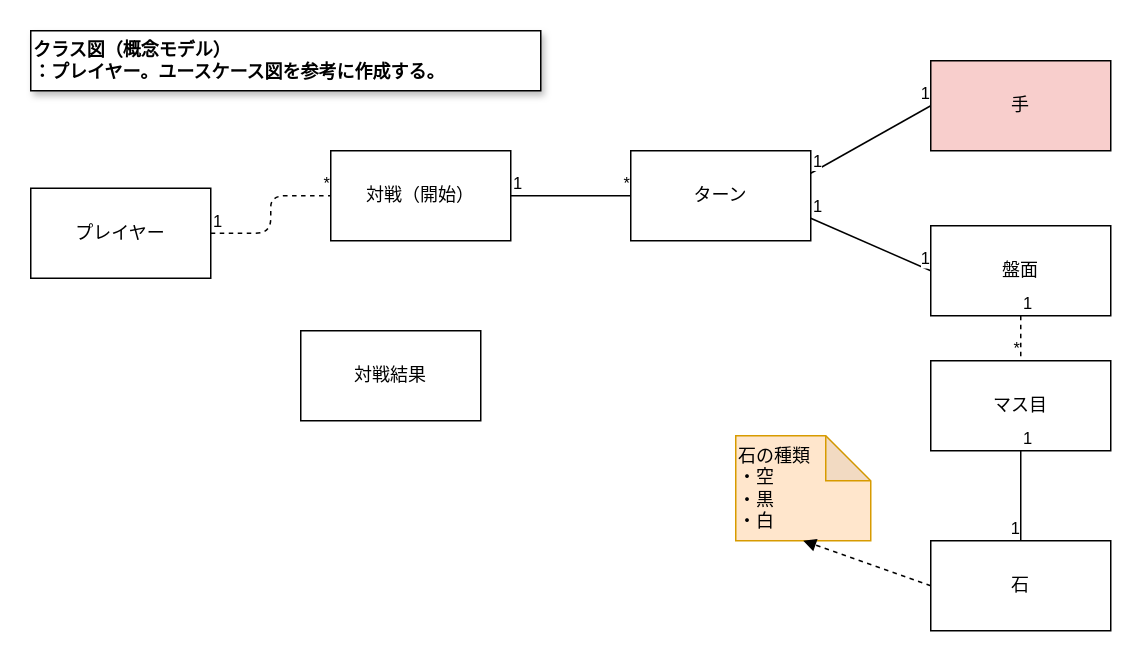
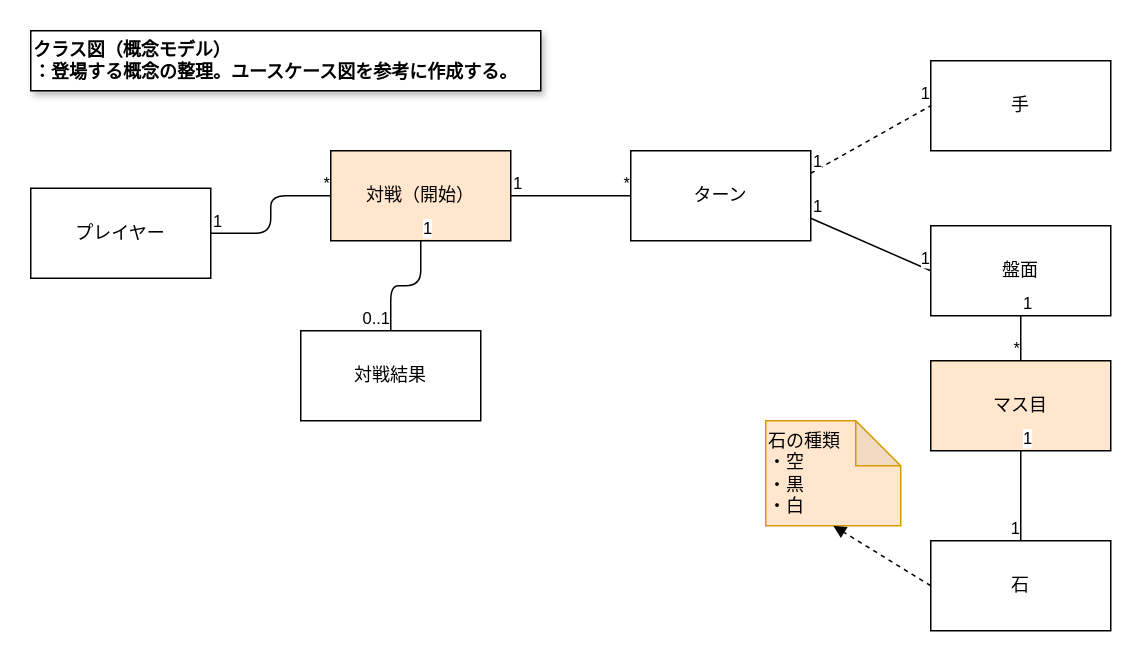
node "クラス図（概念モデル） ：プレイヤー。ユースケース図を参考に作成する。": label "クラス図（概念モデル） ：プレイヤー。ユースケース図を参考に作成する。" -> "クラス図（概念モデル） ：登場する概念の整理。ユースケース図を参考に作成する。"
node "手": fillcolor #f8cecc -> #ffffff
edge "手" -- "ターン": style solid -> dashed
node "対戦（開始）": fillcolor #ffffff -> #ffe6cc
edge "対戦（開始）" -- "プレイヤー": style dashed -> solid
edge "対戦（開始）" -- "対戦結果": added, labels "1", "0..1"
edge "盤面" -- "マス目": style dashed -> solid
node "マス目": fillcolor #ffffff -> #ffe6cc
node "石の種類 ・空 ・黒 ・白": moved (803, 488) -> (833, 473)
